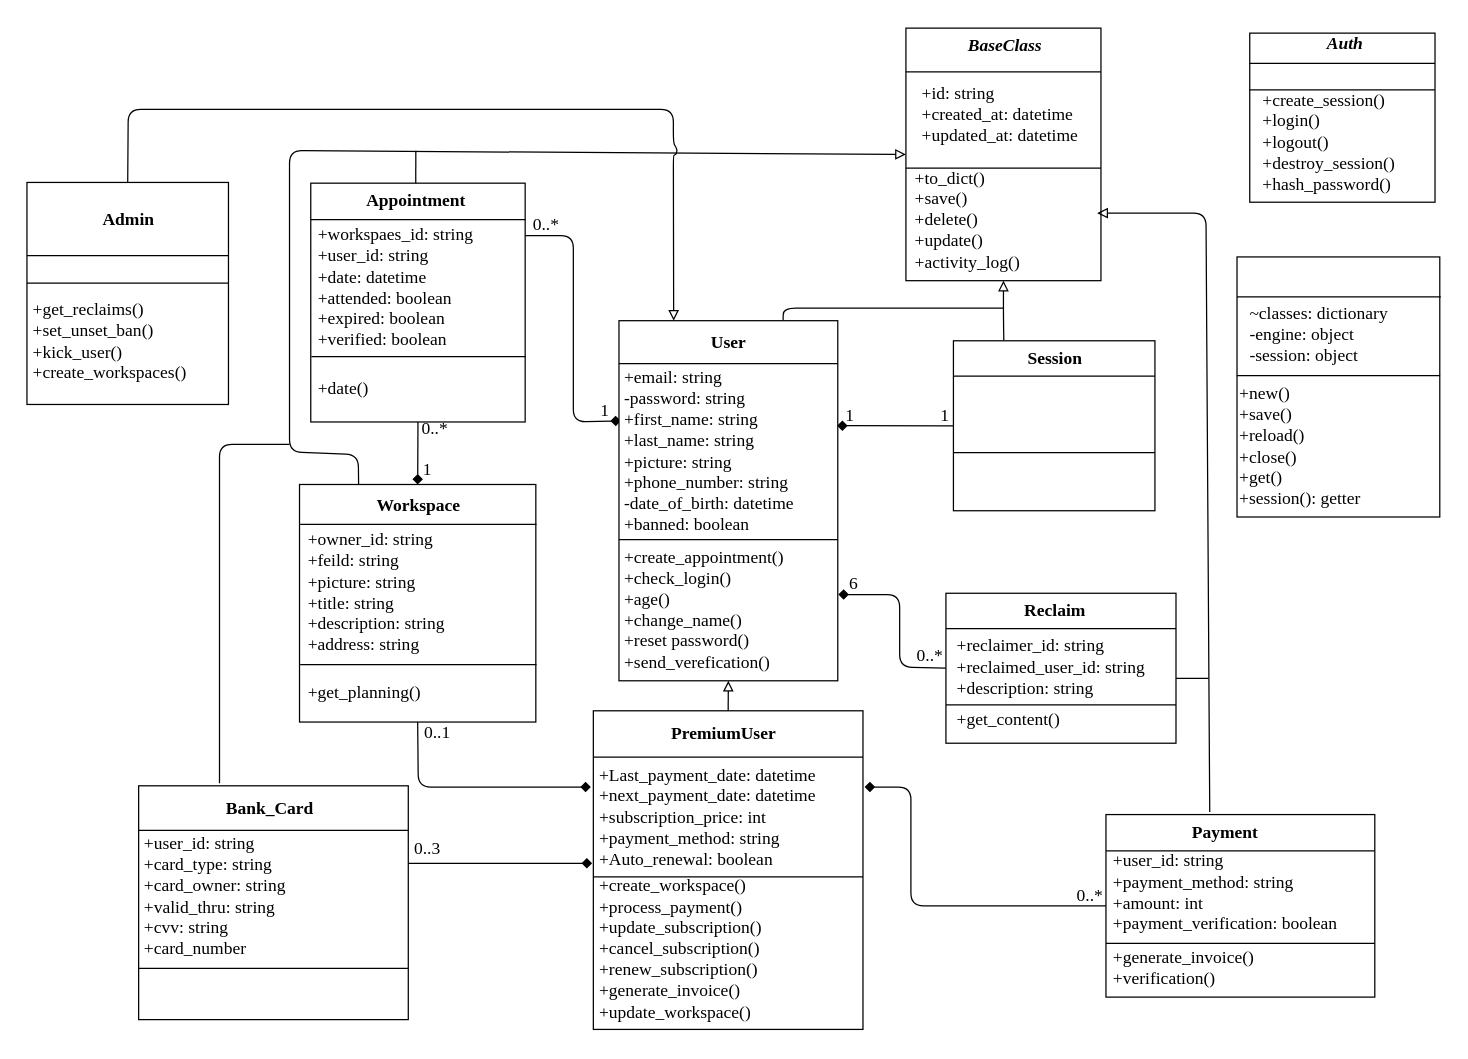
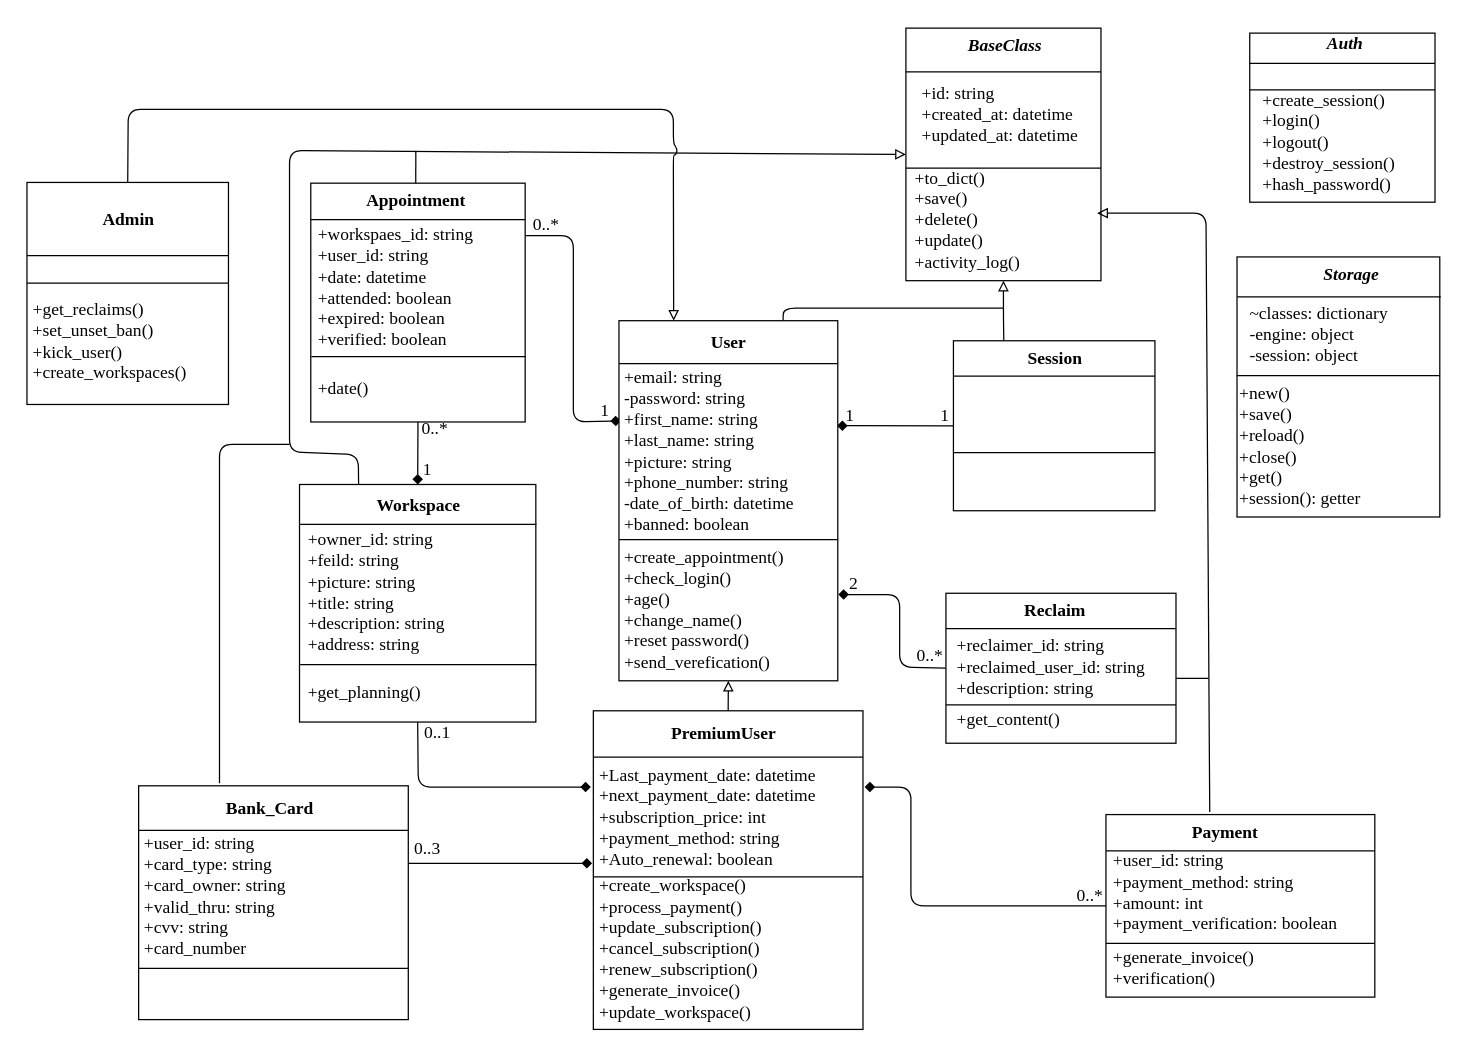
node "Storage": added
node "6": label "6" -> "2"
